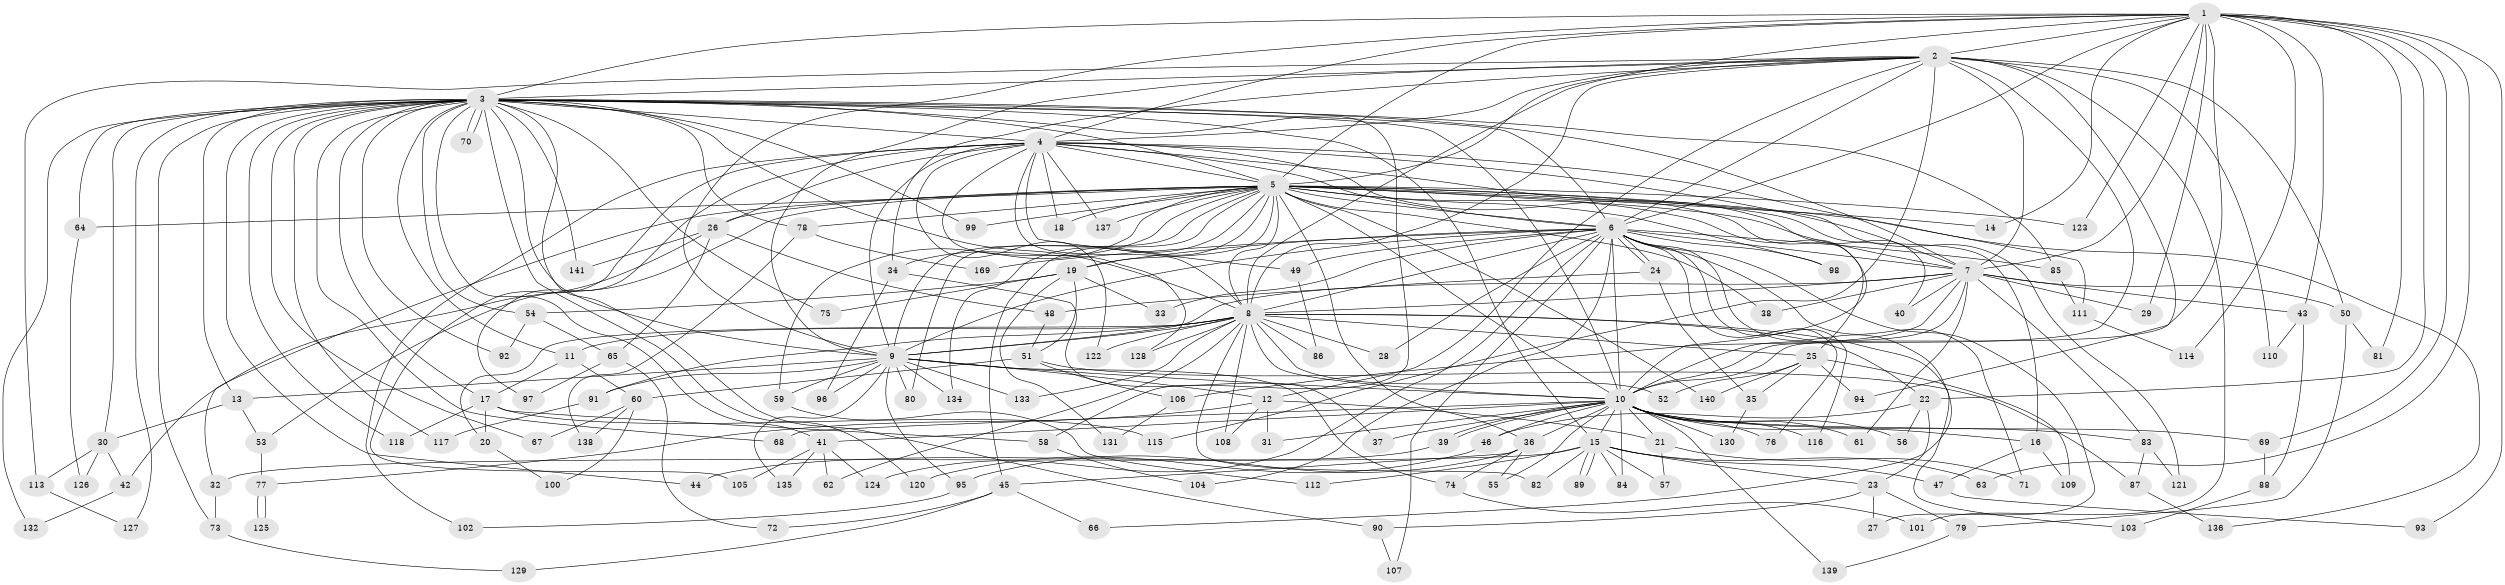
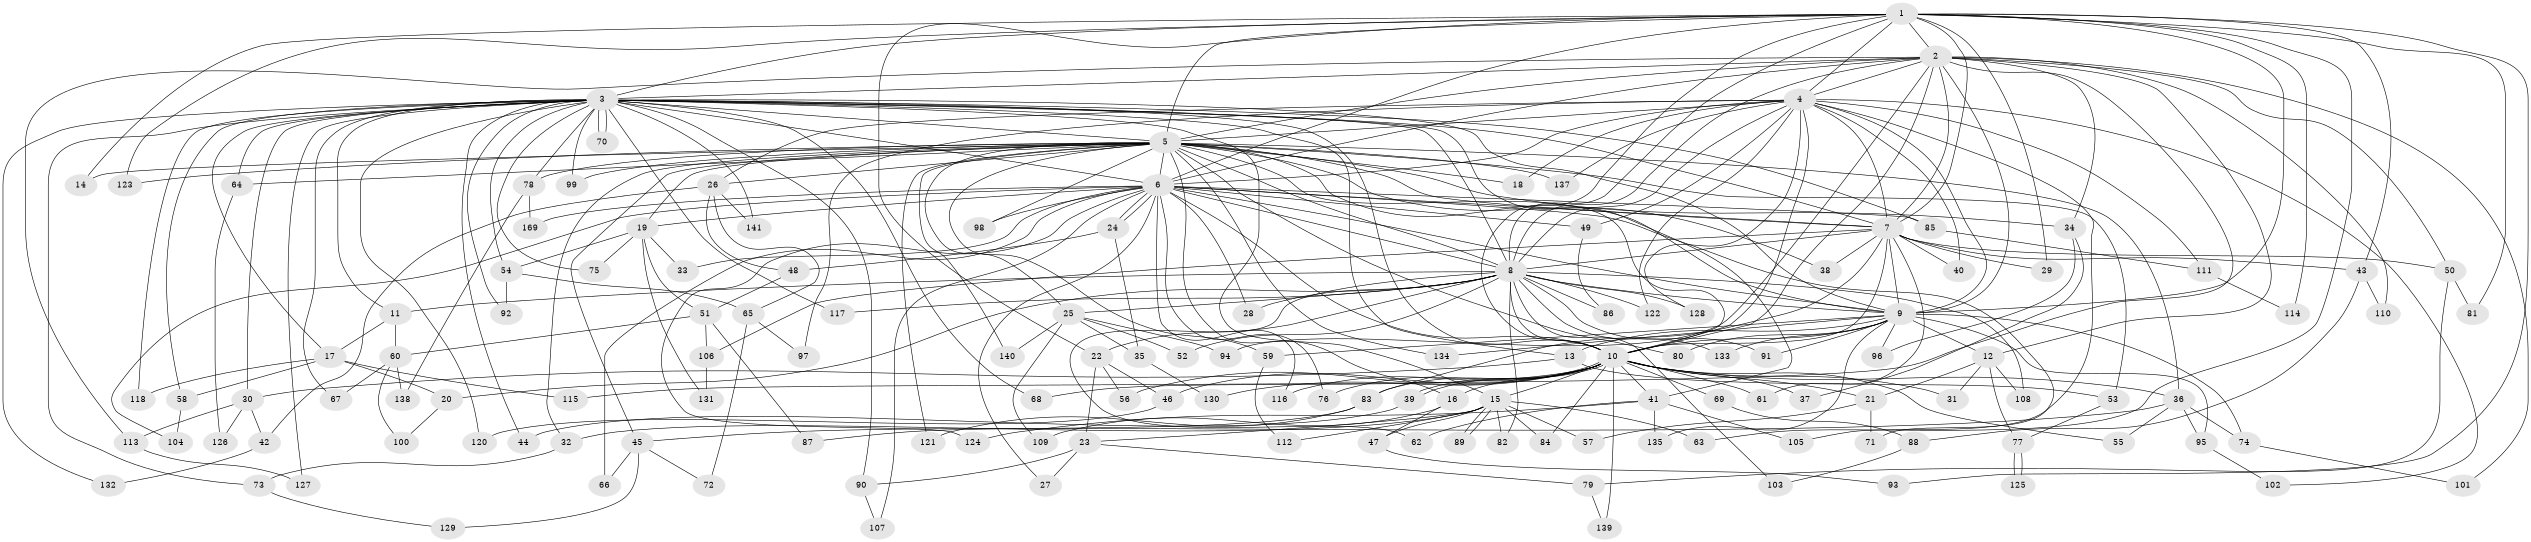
edge "3" -- "4": removed
edge "1" -- "69": removed
edge "91" -- "117": now "8" -- "117"
node "136": removed
